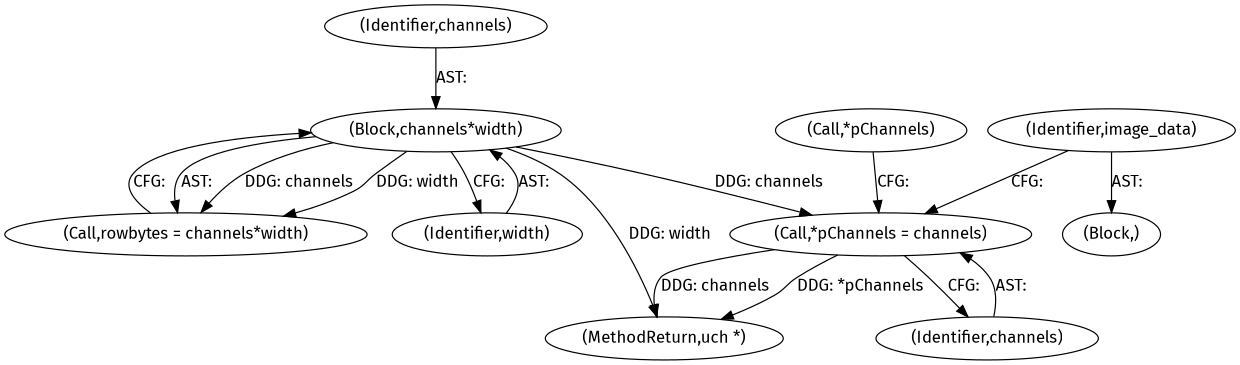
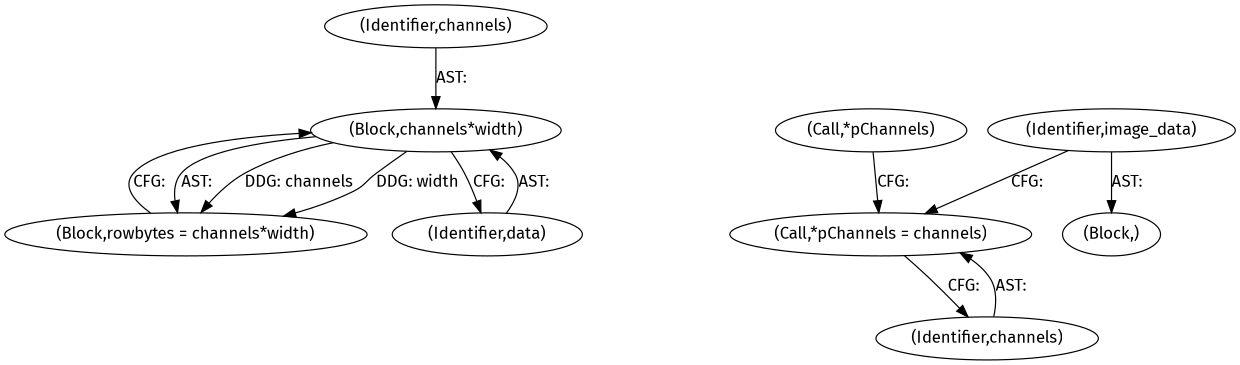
edge "(Block,channels*width)" -> "(Call,*pChannels = channels)": removed, label "DDG: channels"
node "(Call,rowbytes = channels*width)": label "(Call,rowbytes = channels*width)" -> "(Block,rowbytes = channels*width)"
node "(Identifier,width)": label "(Identifier,width)" -> "(Identifier,data)"
node "(MethodReturn,uch *)": removed
